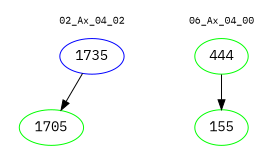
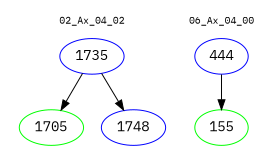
node "444": color green -> blue
node "1748": added
